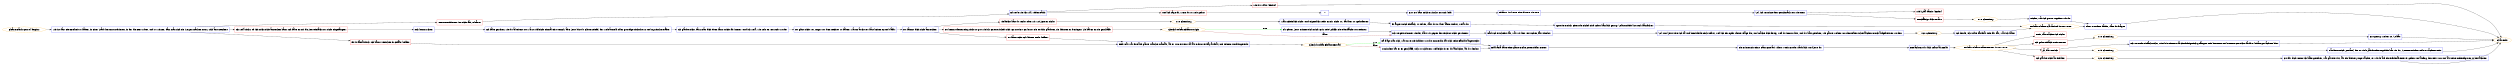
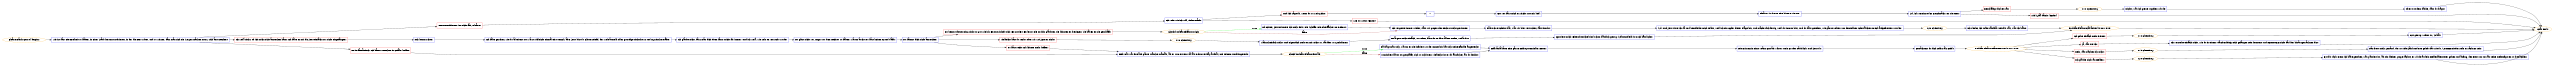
edge "Viel Spaß damit. [Ende.]" -> "Chat ends.": added
edge "Boolean EleanorGalvanized is now true." -> "Aber trotzdem danke, dass du fragst.": now "Boolean EleanorGalvanized is now true." -> "Chat ends."
edge "Ja, das tue ich." -> "+15 Chemistry": now "Nein, das machen ich nicht." -> "+15 Chemistry"
